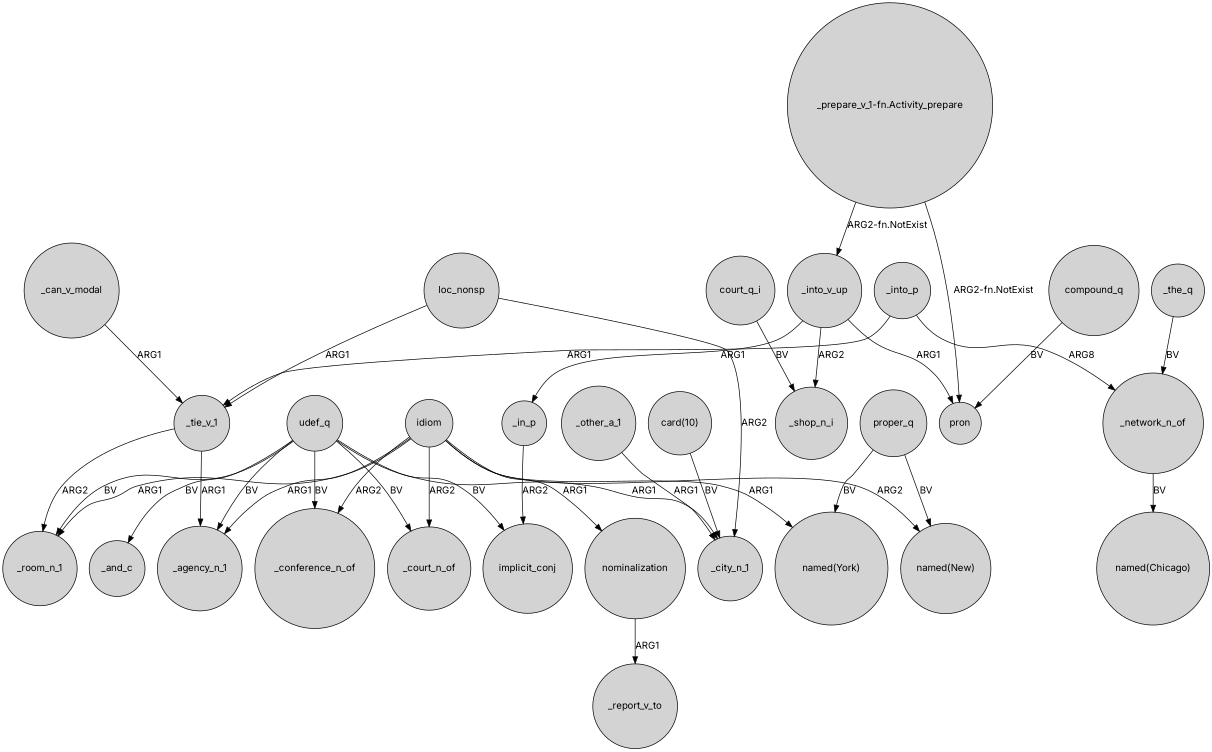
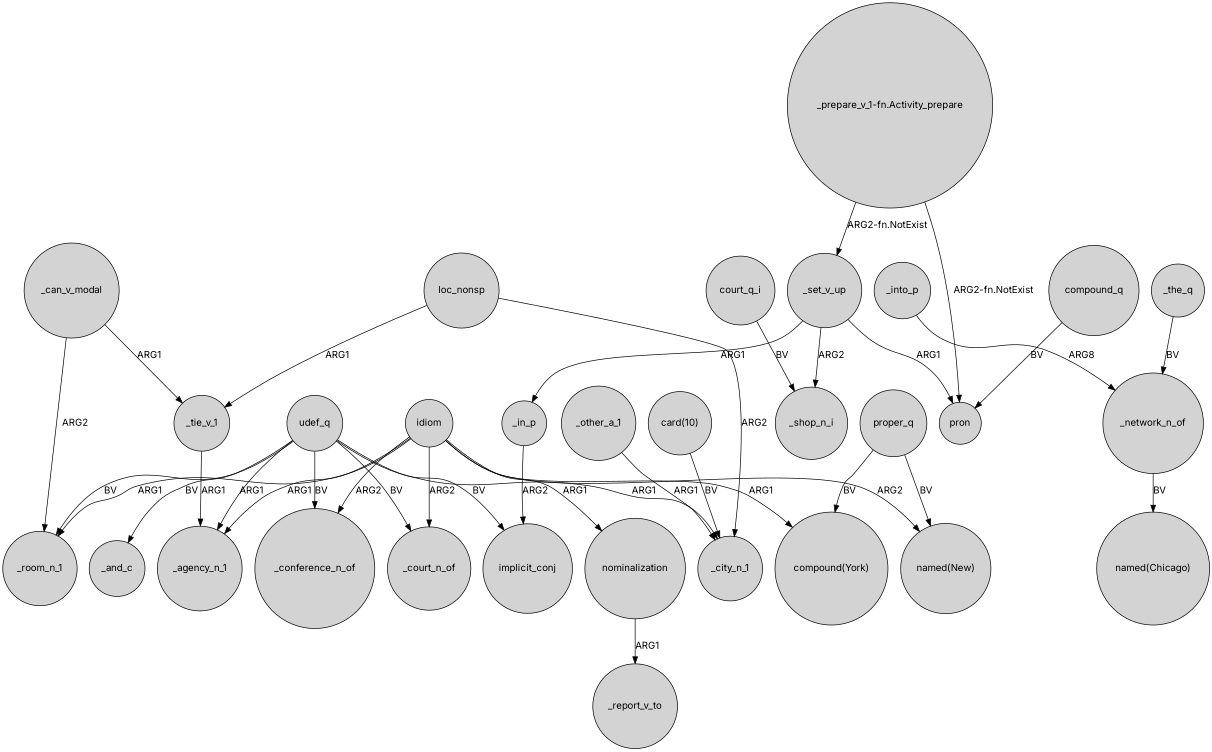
node "_into_v_up": label "_into_v_up" -> "_set_v_up"
edge "_into_p" -> "_tie_v_1": removed, label "ARG1"
edge "_tie_v_1" -> "_room_n_1": now "_can_v_modal" -> "_room_n_1"
edge "udef_q" -> "_agency_n_1": label "BV" -> "ARG1"
node "named(York)": label "named(York)" -> "compound(York)"
